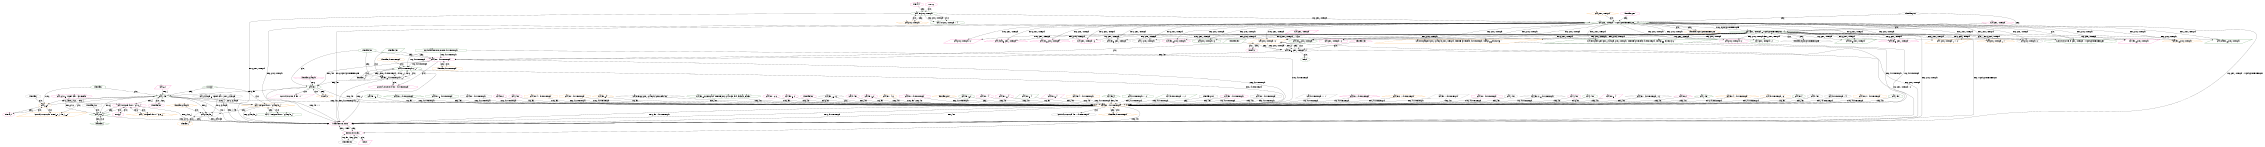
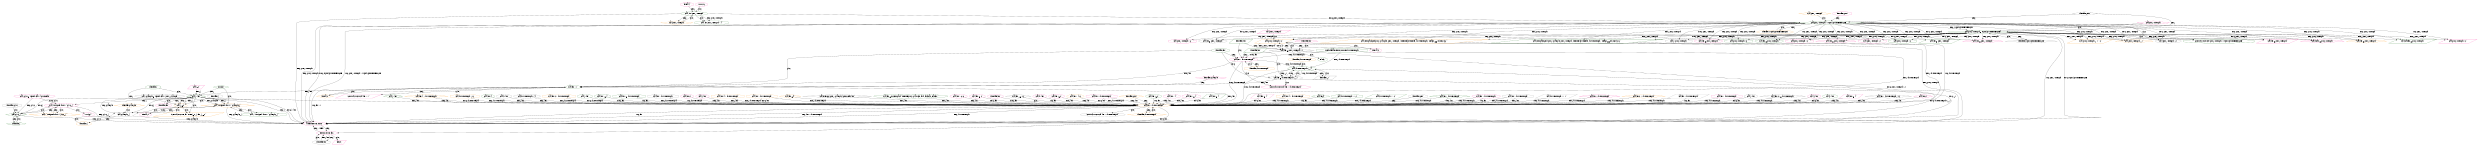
edge "(Call,pSample+j)" -> "(Call,(unsigned short *)(pSample+j))": added, label "AST:"
